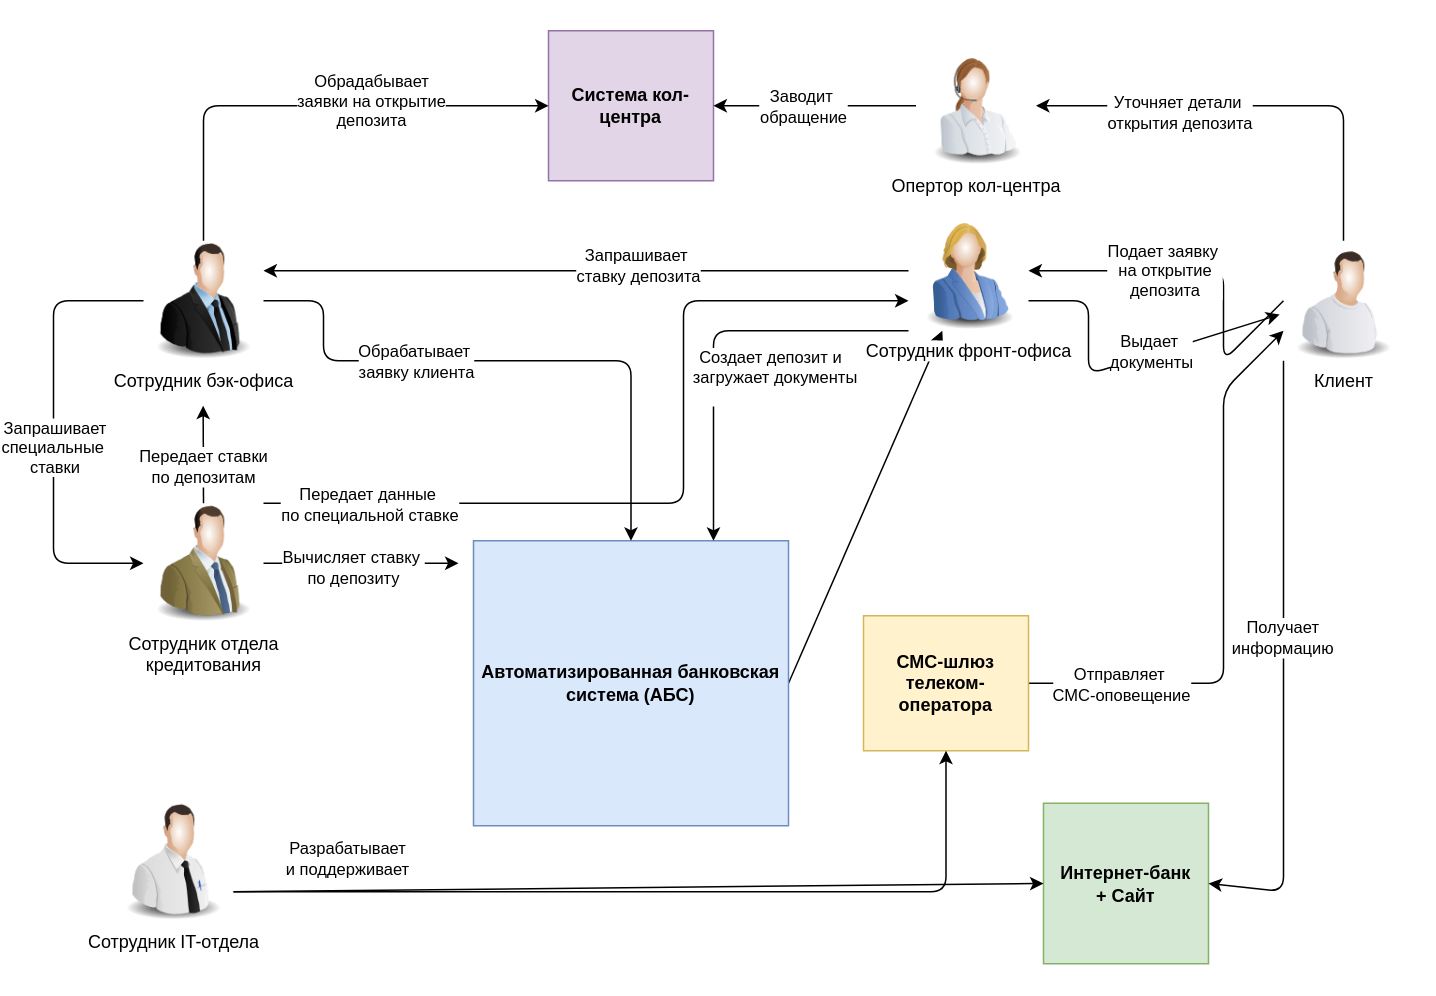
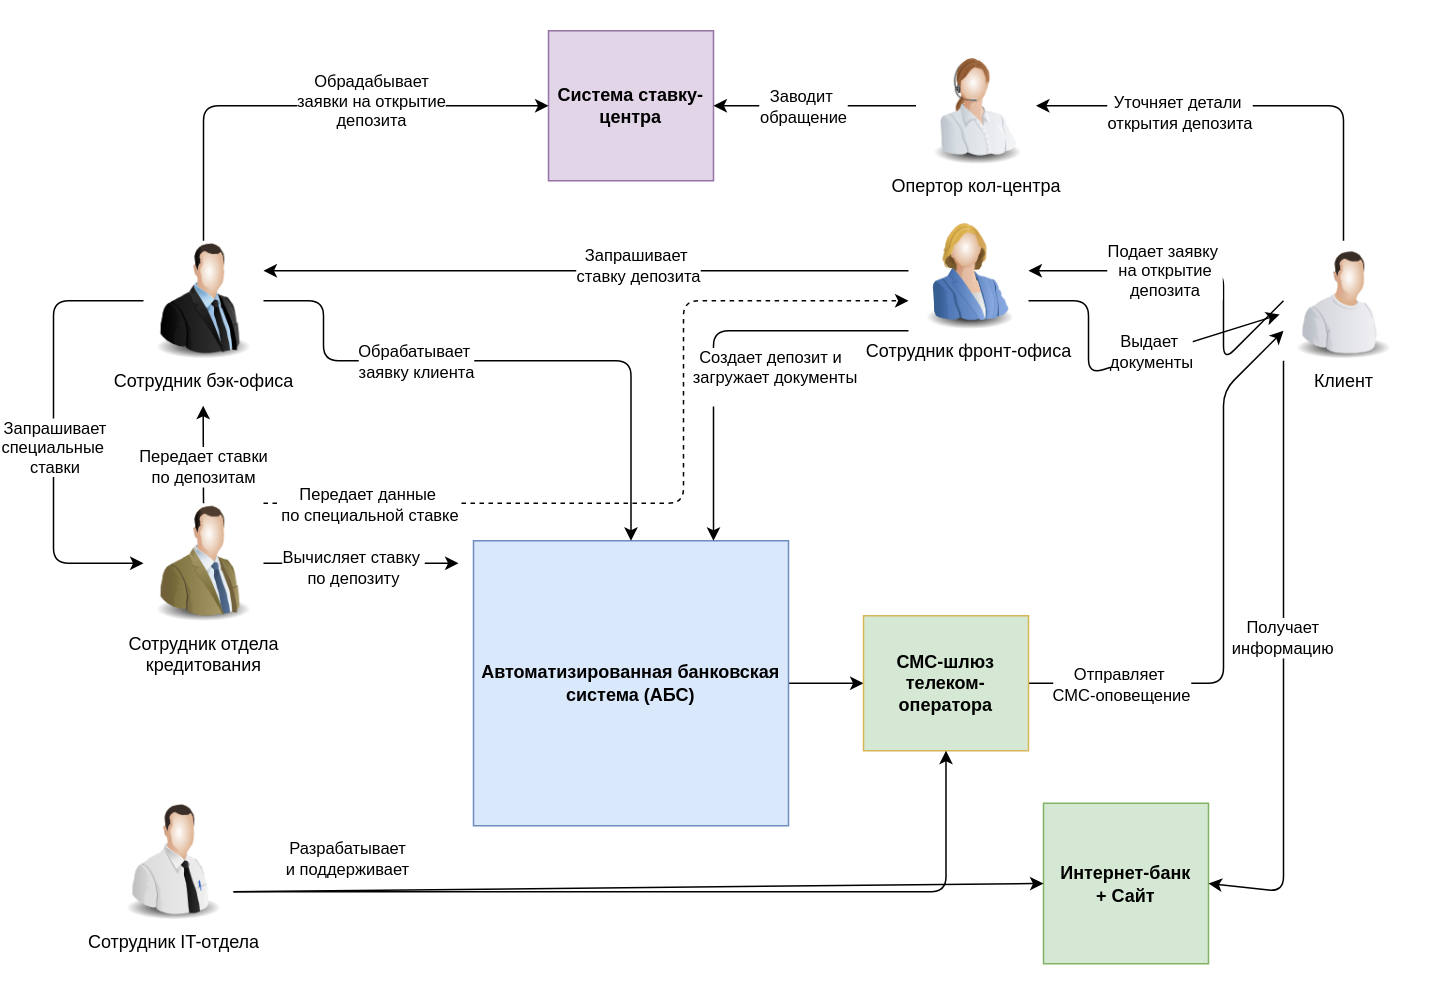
node "Система кол-центра": label "Система кол-центра" -> "Система ставку-центра"
edge "Сотрудник отдела кредитования" -> "Сотрудник фронт-офиса": style solid -> dashed
edge "Автоматизированная банковская система (АБС)" -> "Сотрудник фронт-офиса": now "Автоматизированная банковская система (АБС)" -> "СМС-шлюз телеком-оператора"
node "СМС-шлюз телеком-оператора": fillcolor #fff2cc -> #d5e8d4
